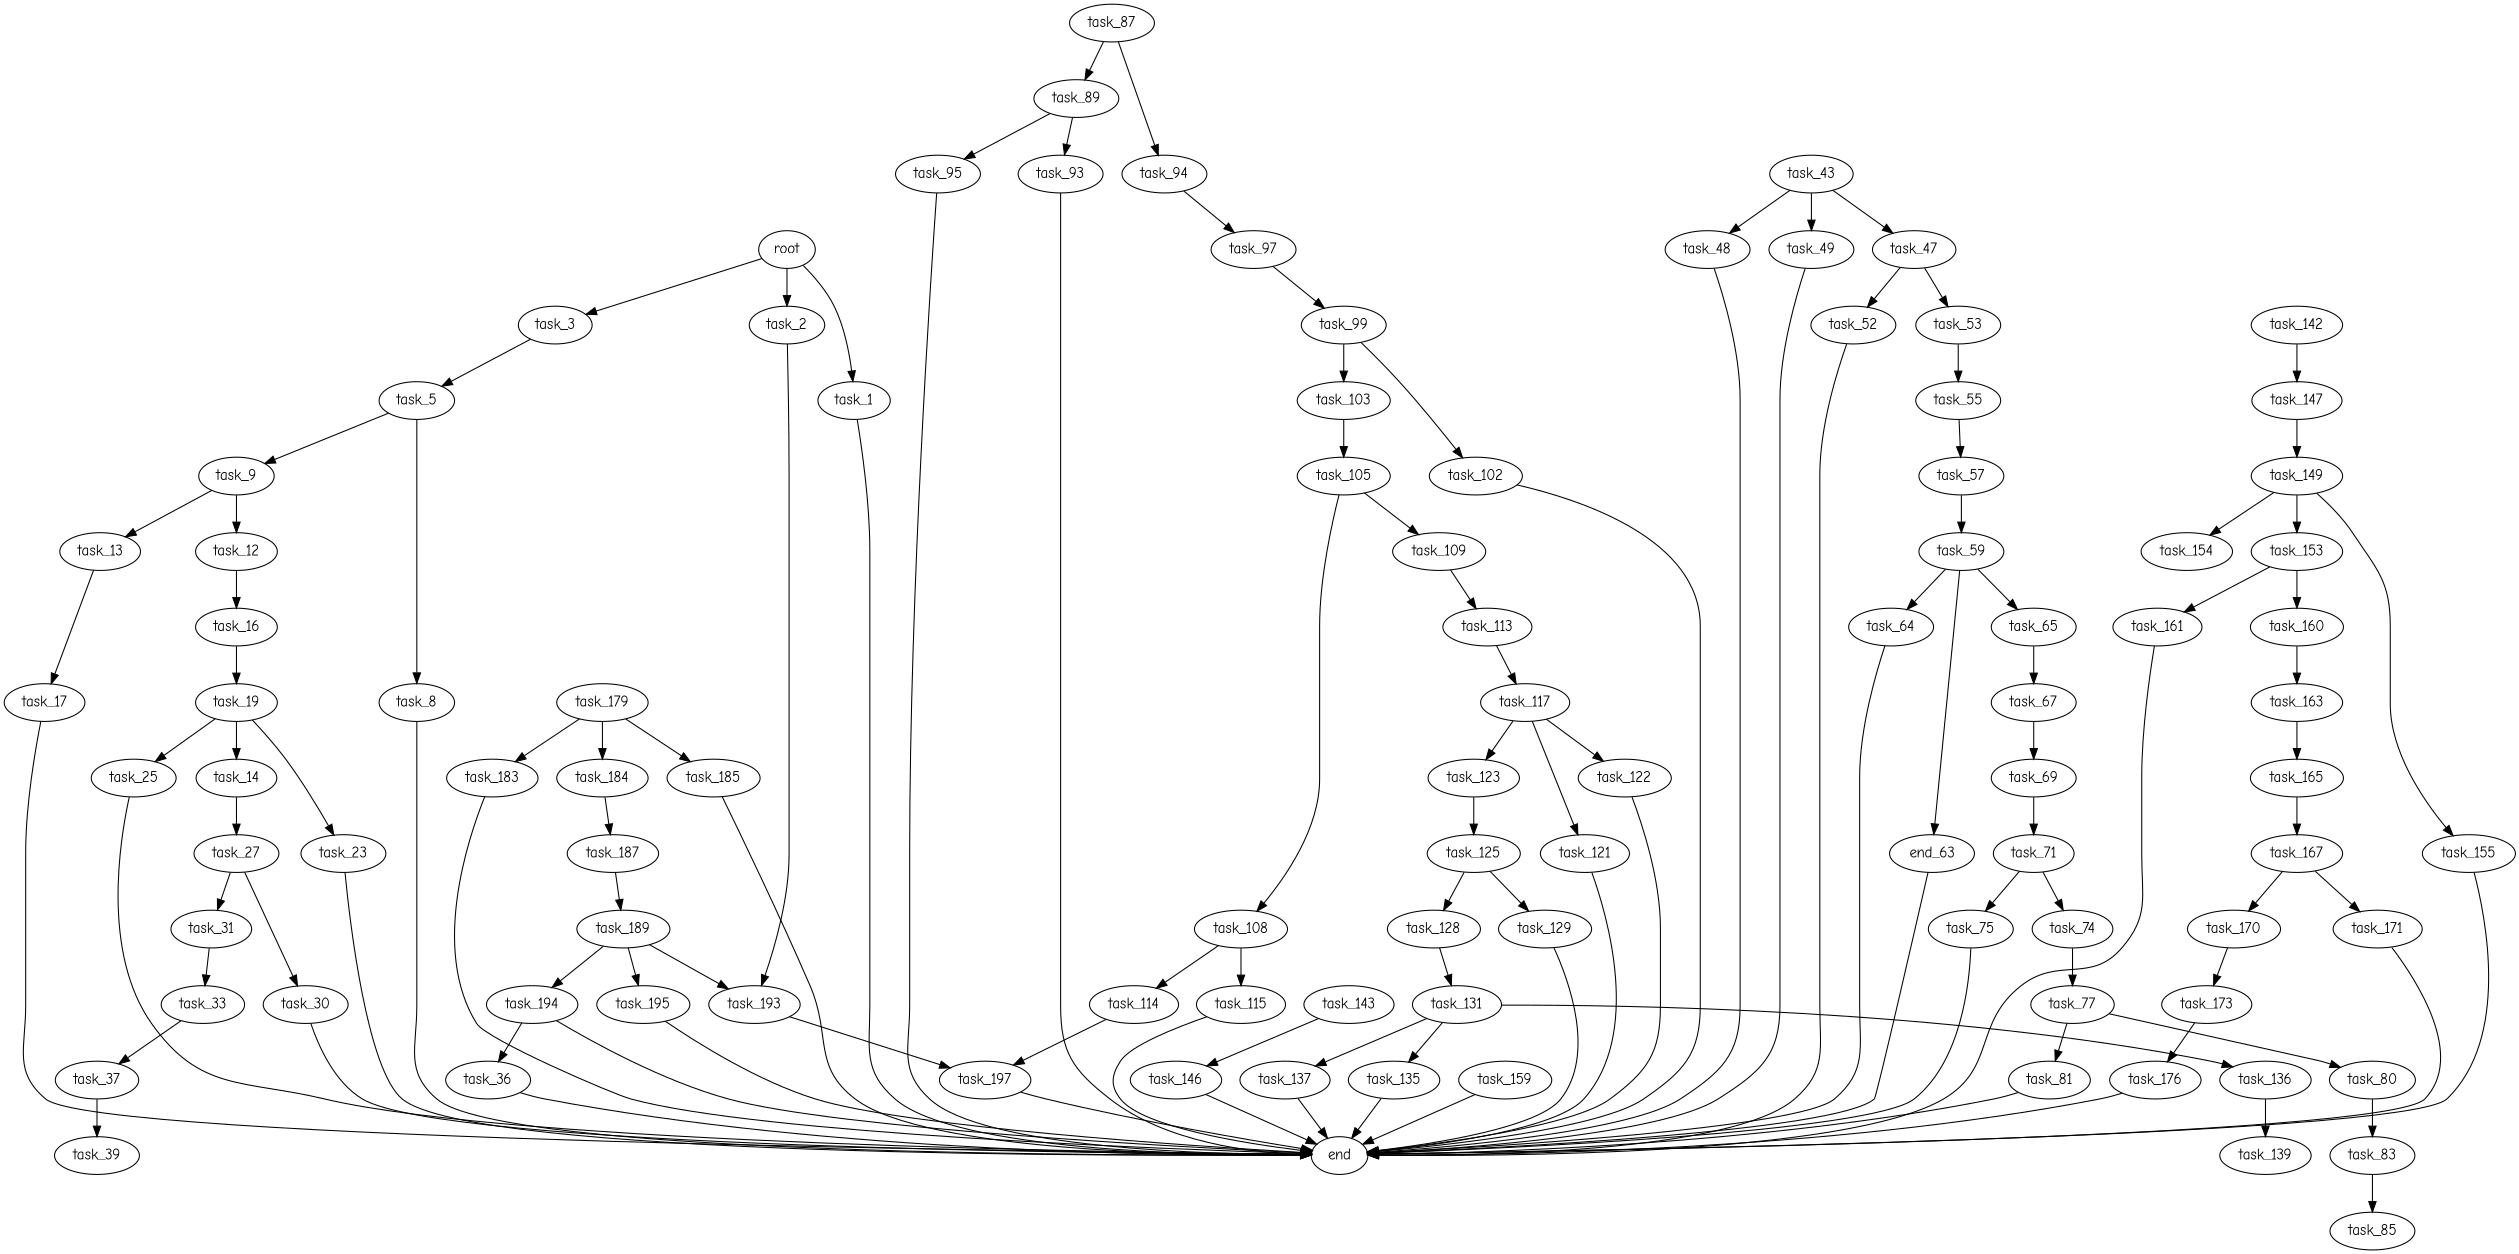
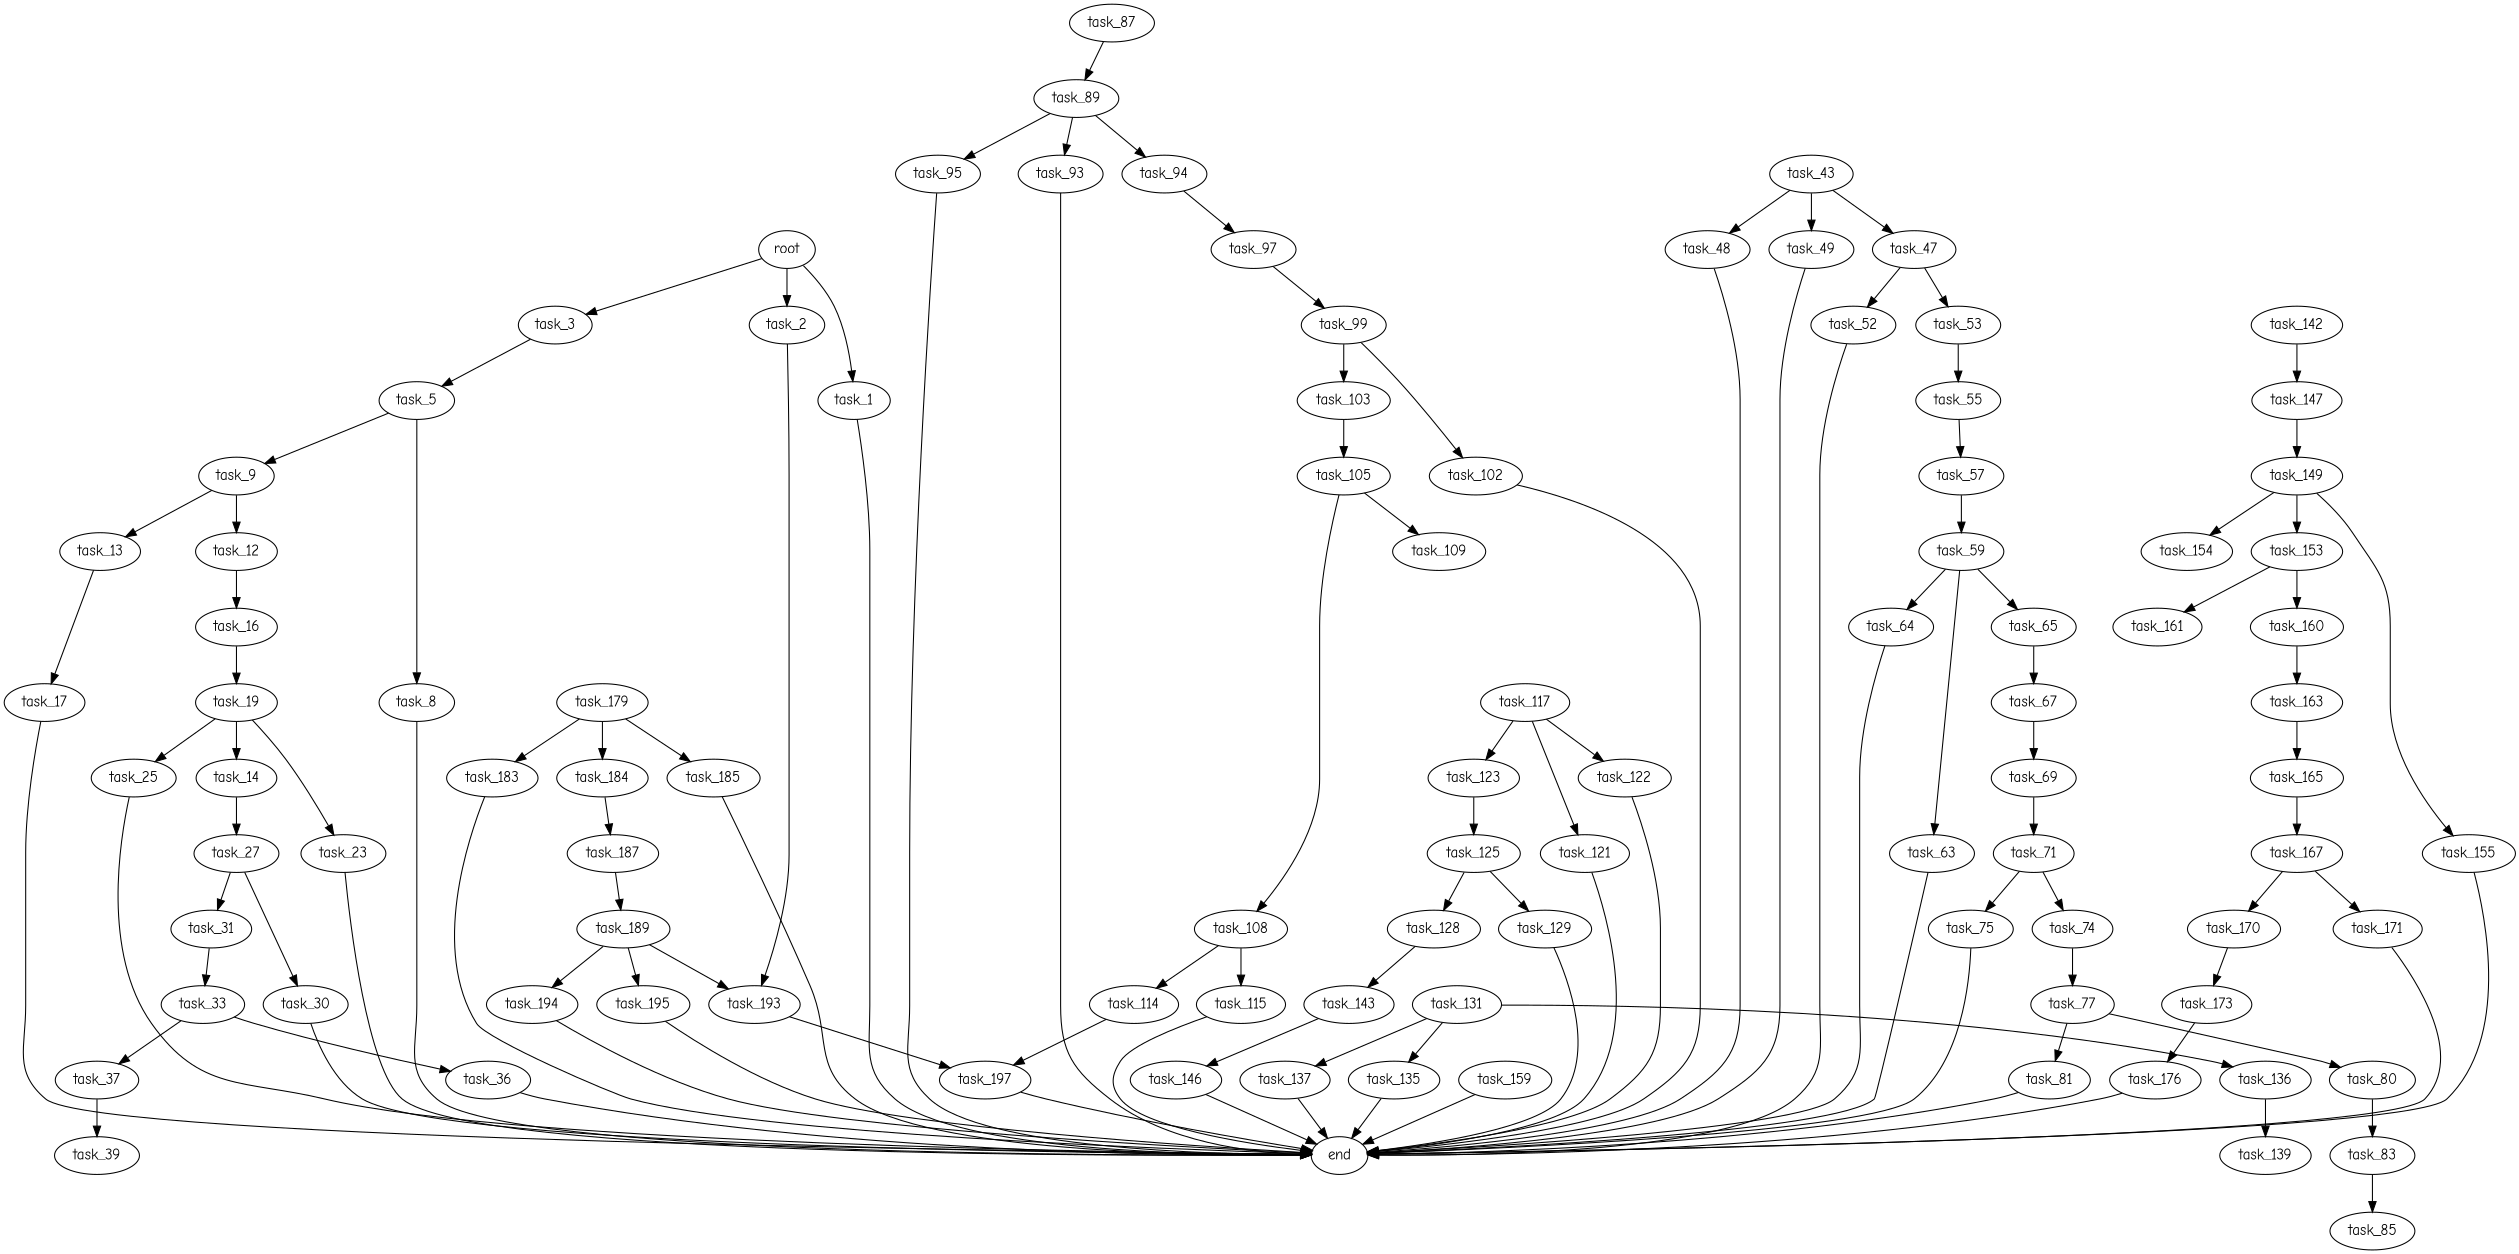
edge "task_87" -> "task_94": now "task_89" -> "task_94"
node "task_113": removed
node "end_63": label "end_63" -> "task_63"
edge "task_128" -> "task_131": now "task_128" -> "task_143"
edge "task_194" -> "task_36": now "task_33" -> "task_36"
edge "task_161" -> "end": removed
